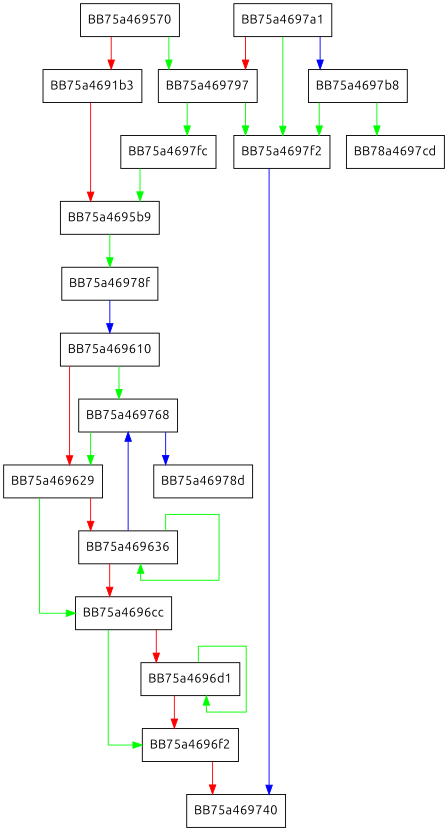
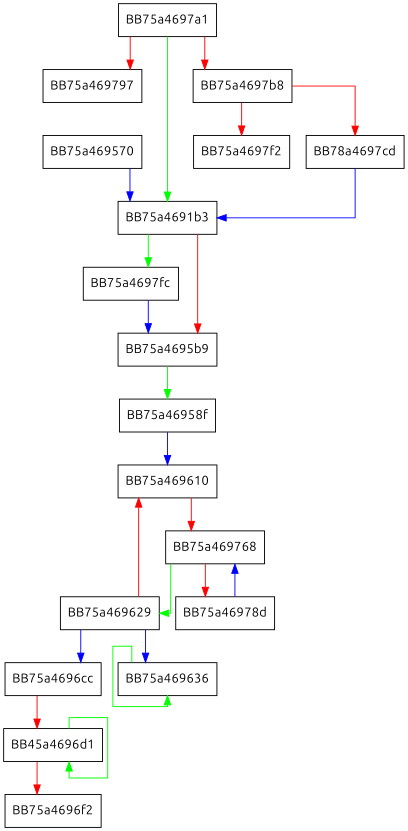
edge "BB75a469570" -> "BB75a4691b3": color red -> blue
edge "BB75a469570" -> "BB75a469797": removed
edge "BB75a4697a1" -> "BB75a4697b8": color blue -> red
edge "BB75a4697a1" -> "BB75a4697f2": now "BB75a4697a1" -> "BB75a4691b3"
edge "BB75a469797" -> "BB75a4697fc": now "BB75a4691b3" -> "BB75a4697fc"
edge "BB75a469797" -> "BB75a4697f2": removed
edge "BB75a4697b8" -> "BB75a4697f2": color green -> red
edge "BB75a4697b8" -> "BB78a4697cd": color green -> red
edge "BB75a4697fc" -> "BB75a4695b9": color green -> blue
edge "BB78a4697cd" -> "BB75a4691b3": added
node "BB75a46978f": label "BB75a46978f" -> "BB75a46958f"
edge "BB75a469610" -> "BB75a469768": color green -> red
edge "BB75a469610" -> "BB75a469629": reversed
edge "BB75a469768" -> "BB75a46978d": color blue -> red
edge "BB75a469636" -> "BB75a469768": now "BB75a46978d" -> "BB75a469768"
edge "BB75a469629" -> "BB75a469636": color red -> blue
edge "BB75a469629" -> "BB75a4696cc": color green -> blue
edge "BB75a469636" -> "BB75a4696cc": removed
node "BB75a4696d1": label "BB75a4696d1" -> "BB45a4696d1"
edge "BB75a4696cc" -> "BB75a4696f2": removed
node "BB75a469740": removed
